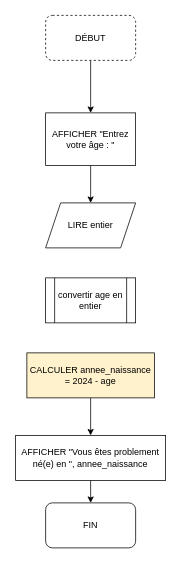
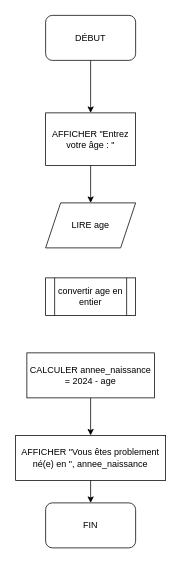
node "DÉBUT": style dashed -> solid
node "LIRE entier": label "LIRE entier" -> "LIRE age"
node "convertir age en entier": size 90x45 -> 90x38
node "CALCULER annee_naissance = 2024 - age": fillcolor #fff2cc -> #ffffff
